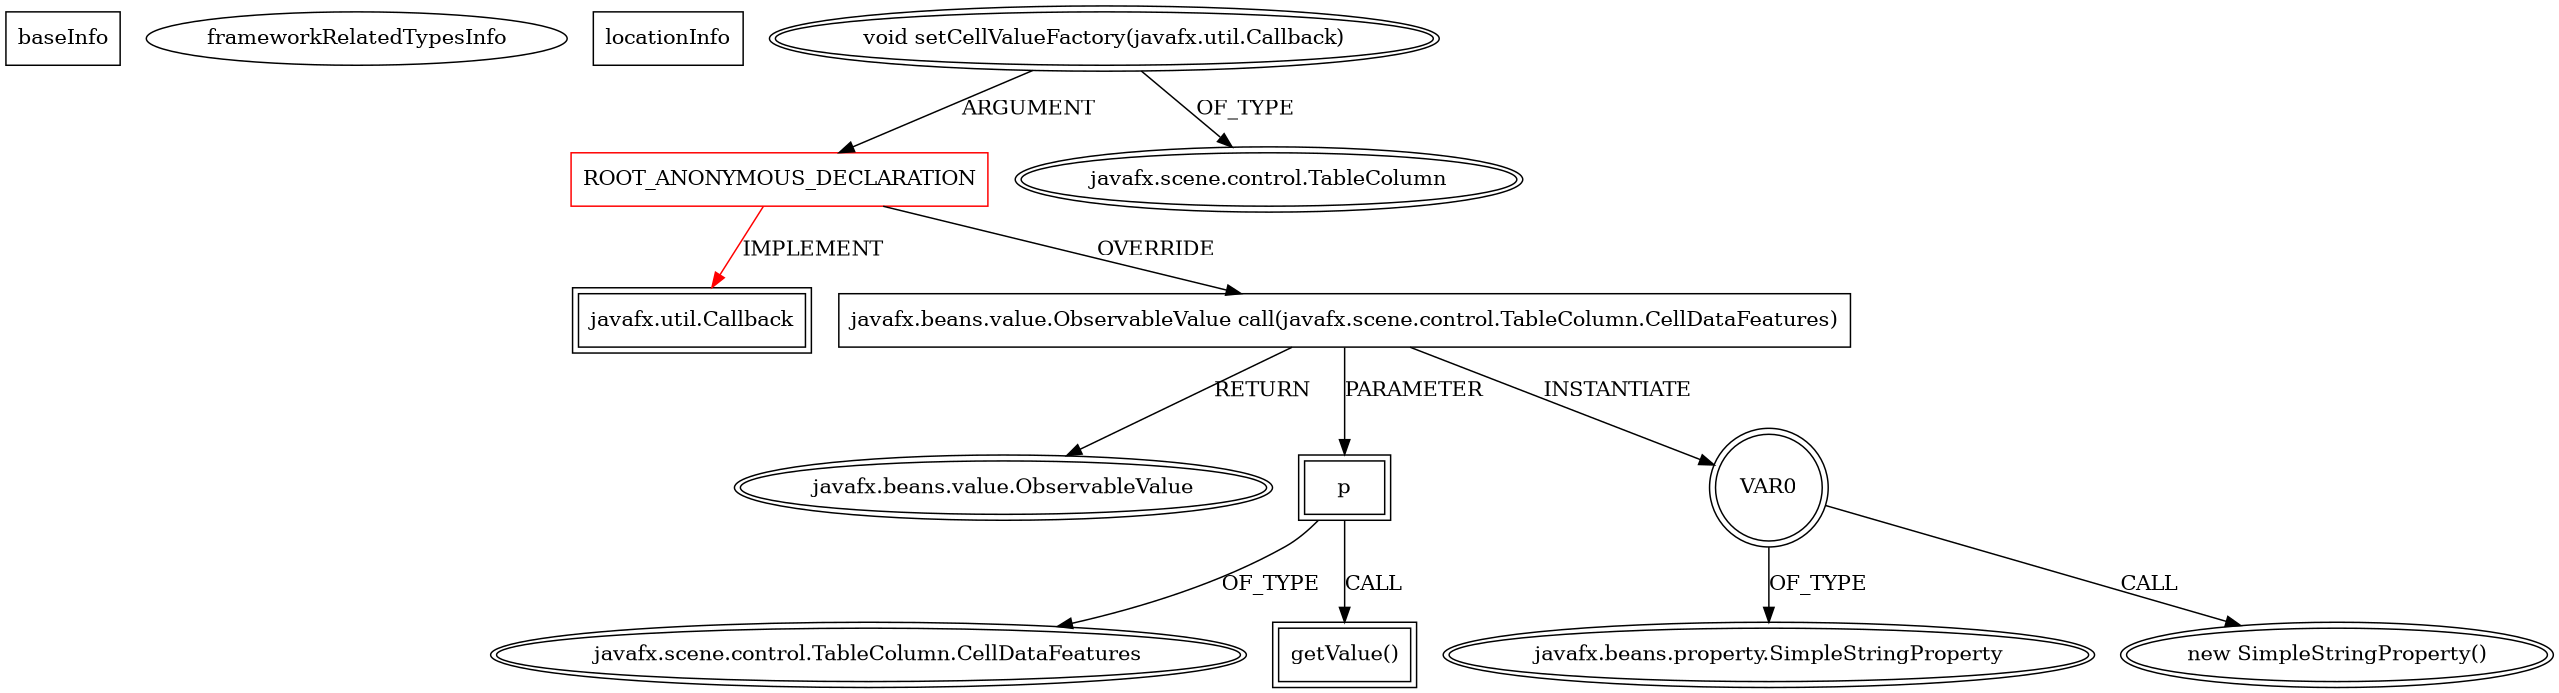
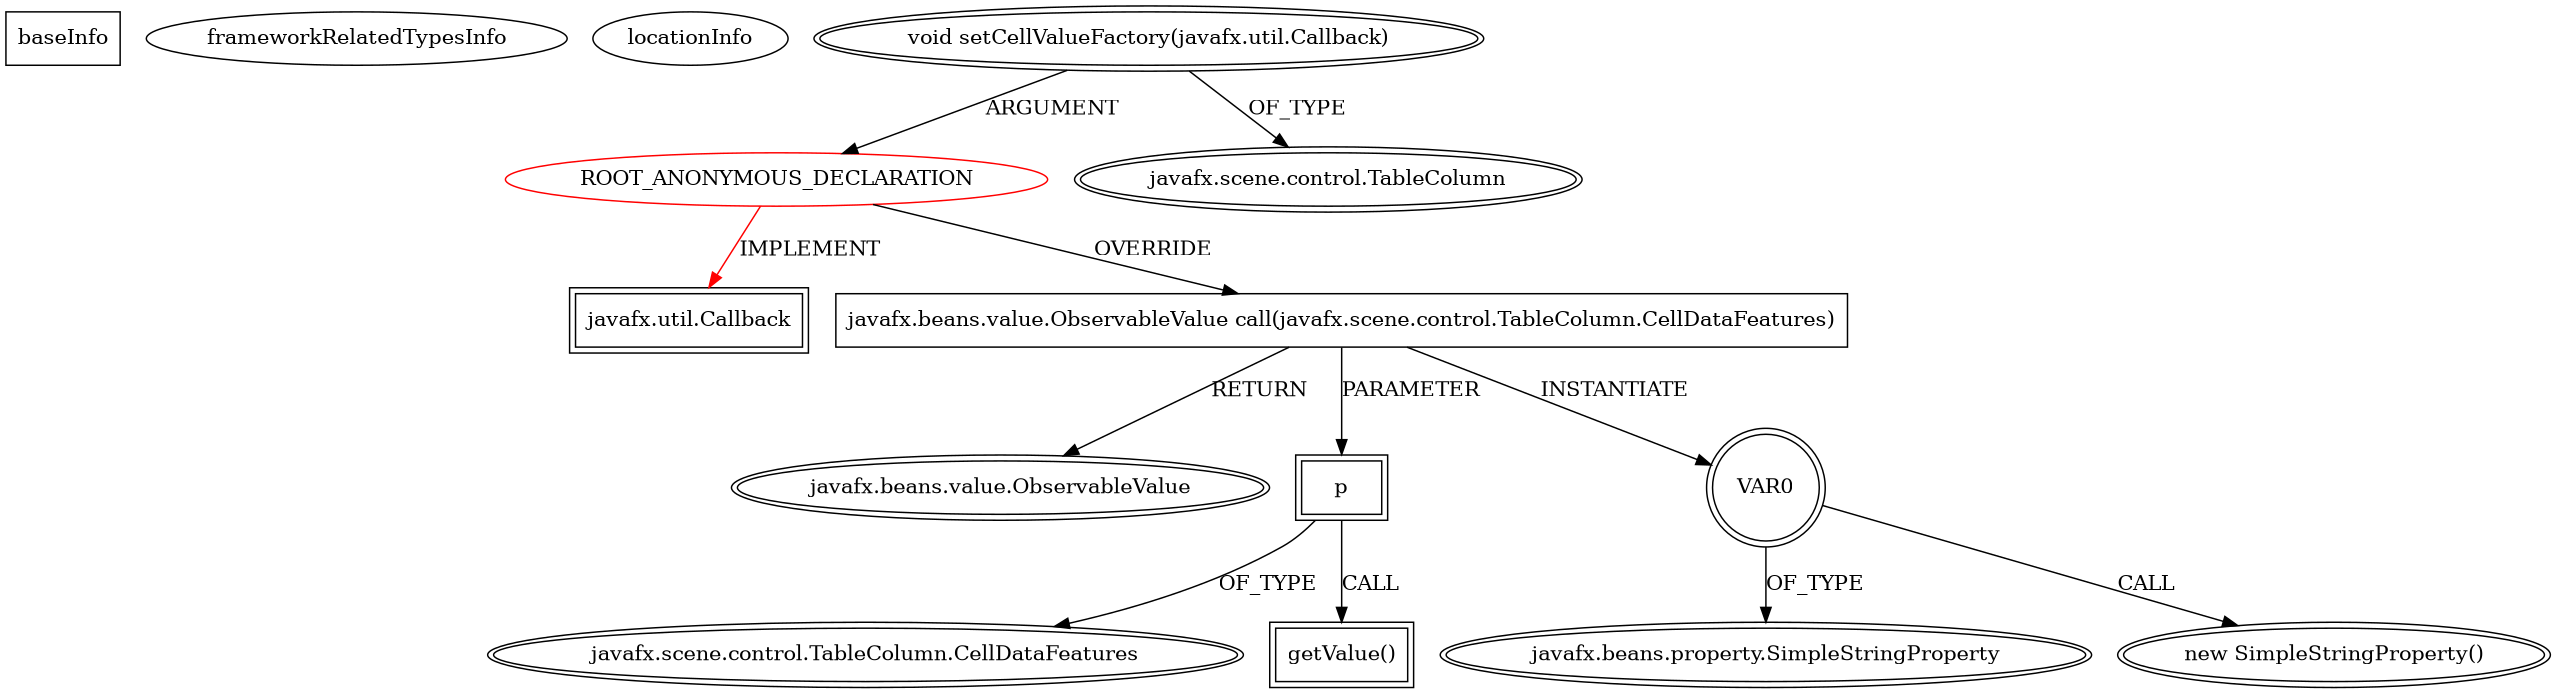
node "locationInfo": shape box -> ellipse
node "ROOT_ANONYMOUS_DECLARATION": shape box -> ellipse
